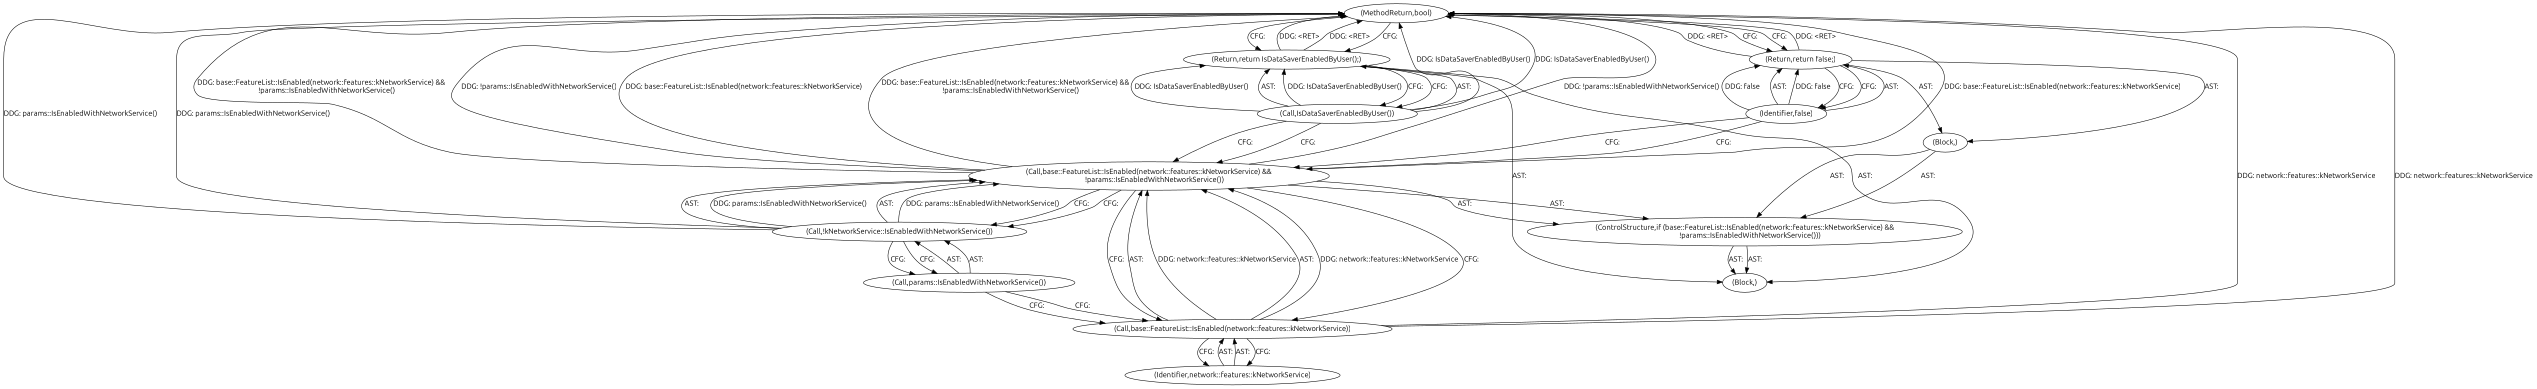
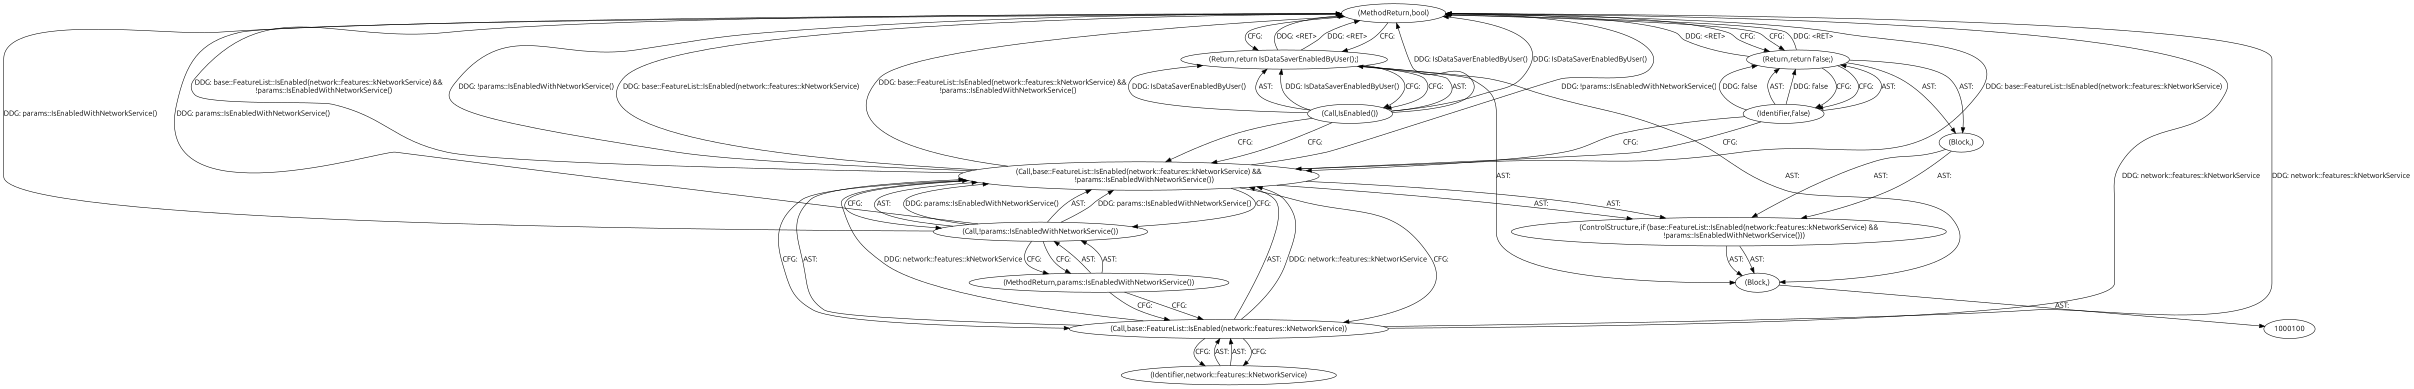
node "(Call,IsDataSaverEnabledByUser())": label "(Call,IsDataSaverEnabledByUser())" -> "(Call,IsEnabled())"
node "(Call,!kNetworkService::IsEnabledWithNetworkService())": label "(Call,!kNetworkService::IsEnabledWithNetworkService())" -> "(Call,!params::IsEnabledWithNetworkService())"
node "(Call,params::IsEnabledWithNetworkService())": label "(Call,params::IsEnabledWithNetworkService())" -> "(MethodReturn,params::IsEnabledWithNetworkService())"
node "1000100": added
